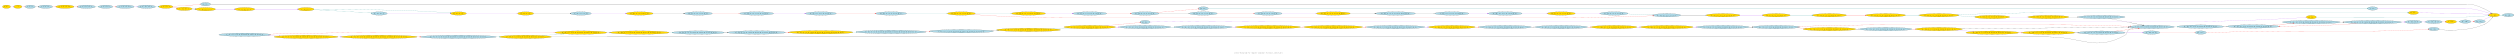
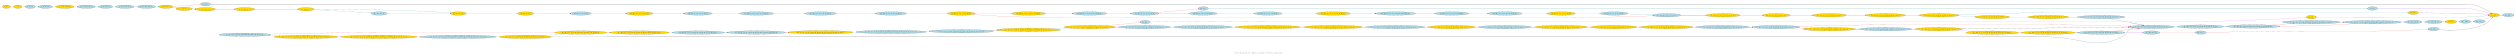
node "76, 107: 0 1 2 15 16 24 25 28 29 30 31 32 33 60 61": fillcolor lightblue -> gold
